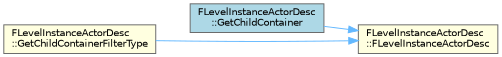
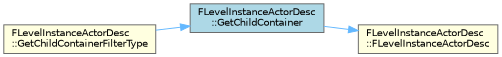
edge "FLevelInstanceActorDesc ::GetChildContainerFilterType" -> "FLevelInstanceActorDesc ::FLevelInstanceActorDesc": now "FLevelInstanceActorDesc ::GetChildContainerFilterType" -> "FLevelInstanceActorDesc ::GetChildContainer"
